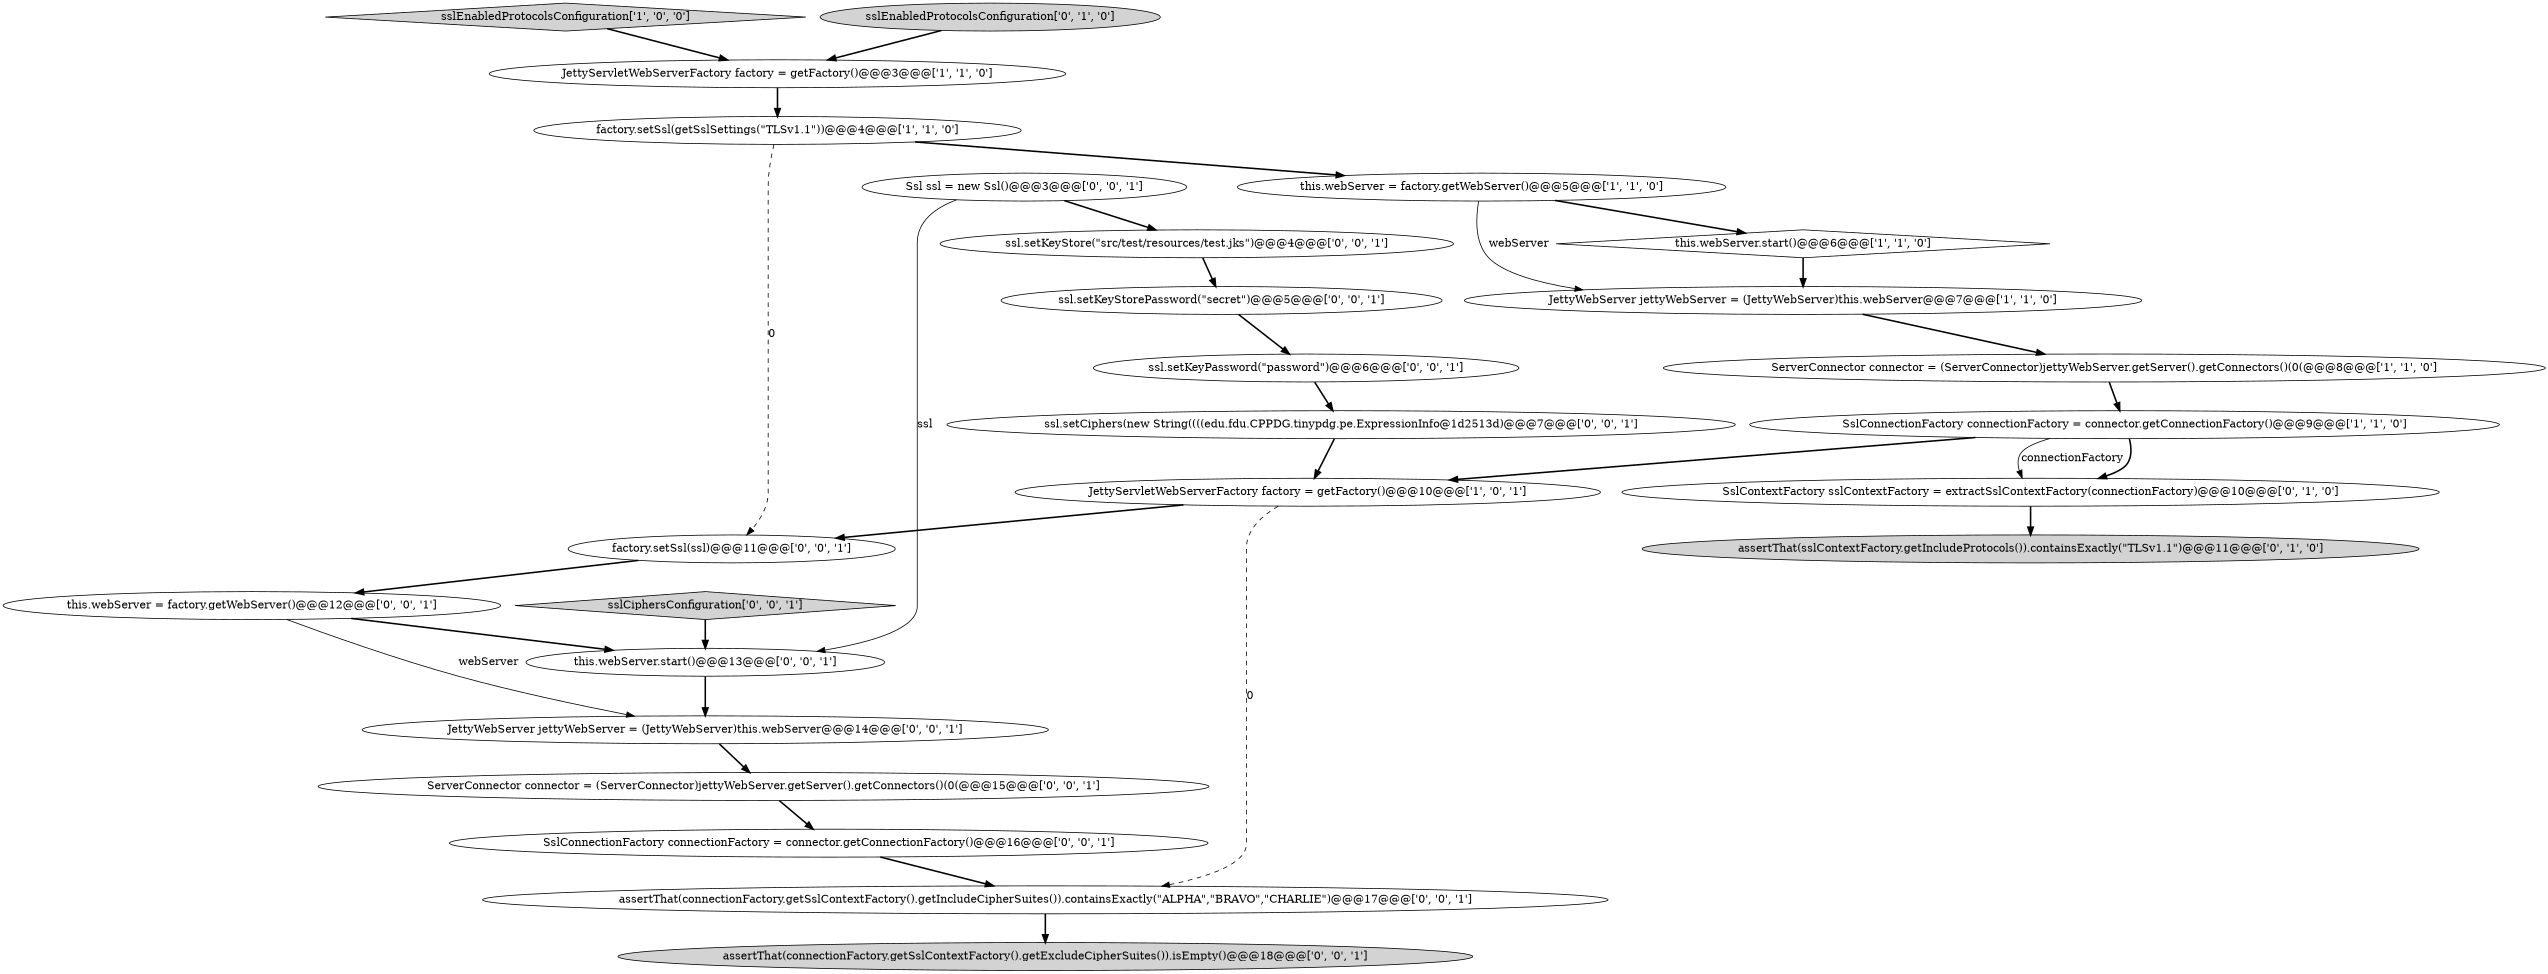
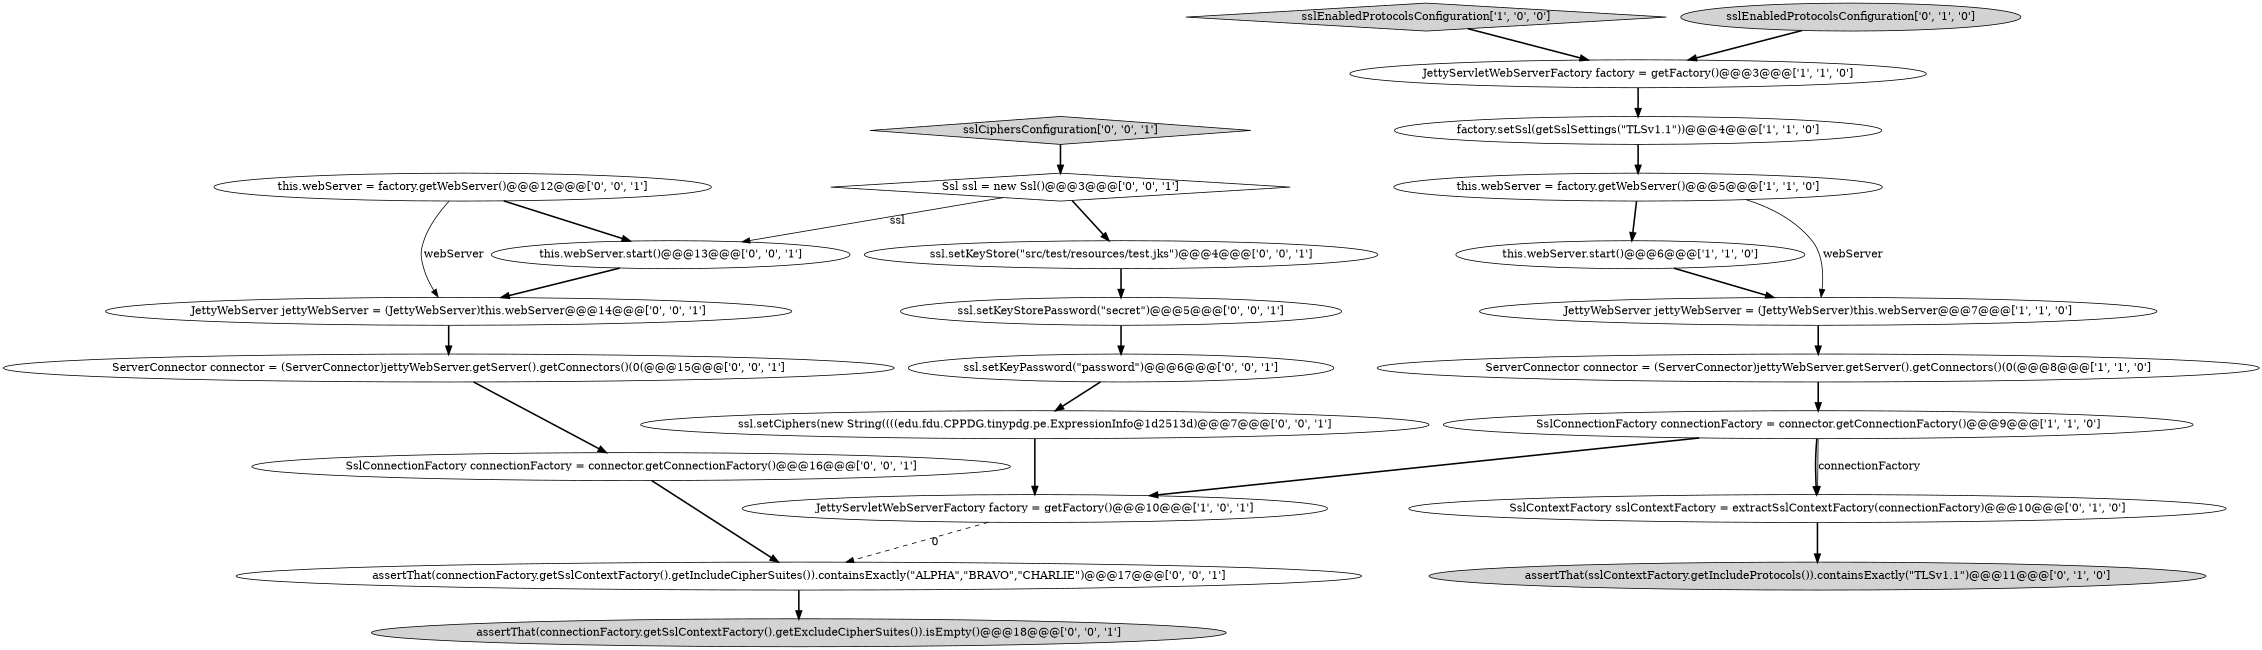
node "Ssl ssl = new Ssl()@@@3@@@['0', '0', '1']": shape ellipse -> diamond
node "this.webServer.start()@@@6@@@['1', '1', '0']": shape diamond -> ellipse
node "factory.setSsl(ssl)@@@11@@@['0', '0', '1']": removed
edge "sslCiphersConfiguration['0', '0', '1']" -> "this.webServer.start()@@@13@@@['0', '0', '1']": now "sslCiphersConfiguration['0', '0', '1']" -> "Ssl ssl = new Ssl()@@@3@@@['0', '0', '1']"
